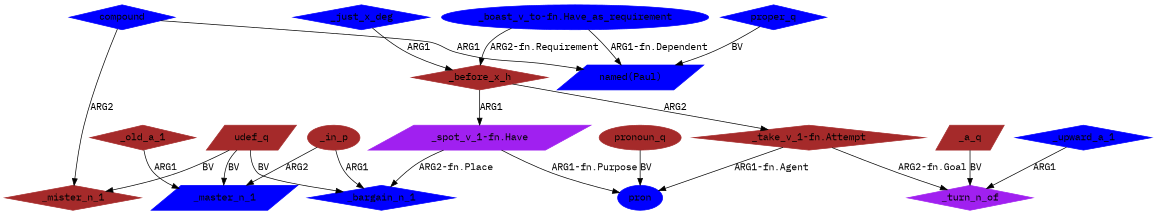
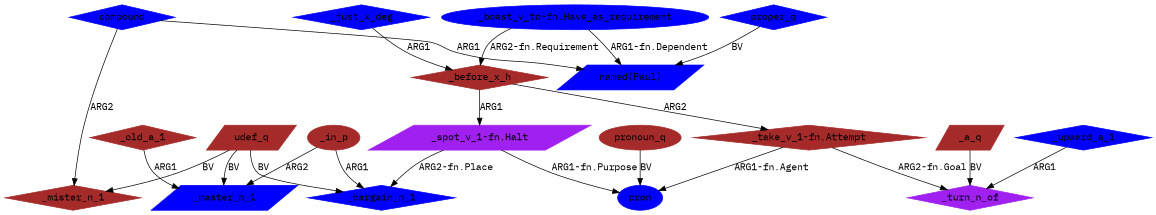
node "_spot_v_1-fn.Have": label "_spot_v_1-fn.Have" -> "_spot_v_1-fn.Halt"
